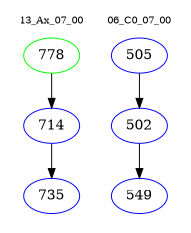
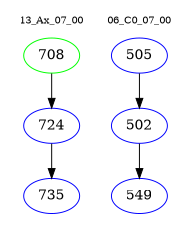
node "778": label "778" -> "708"
node "714": label "714" -> "724"
